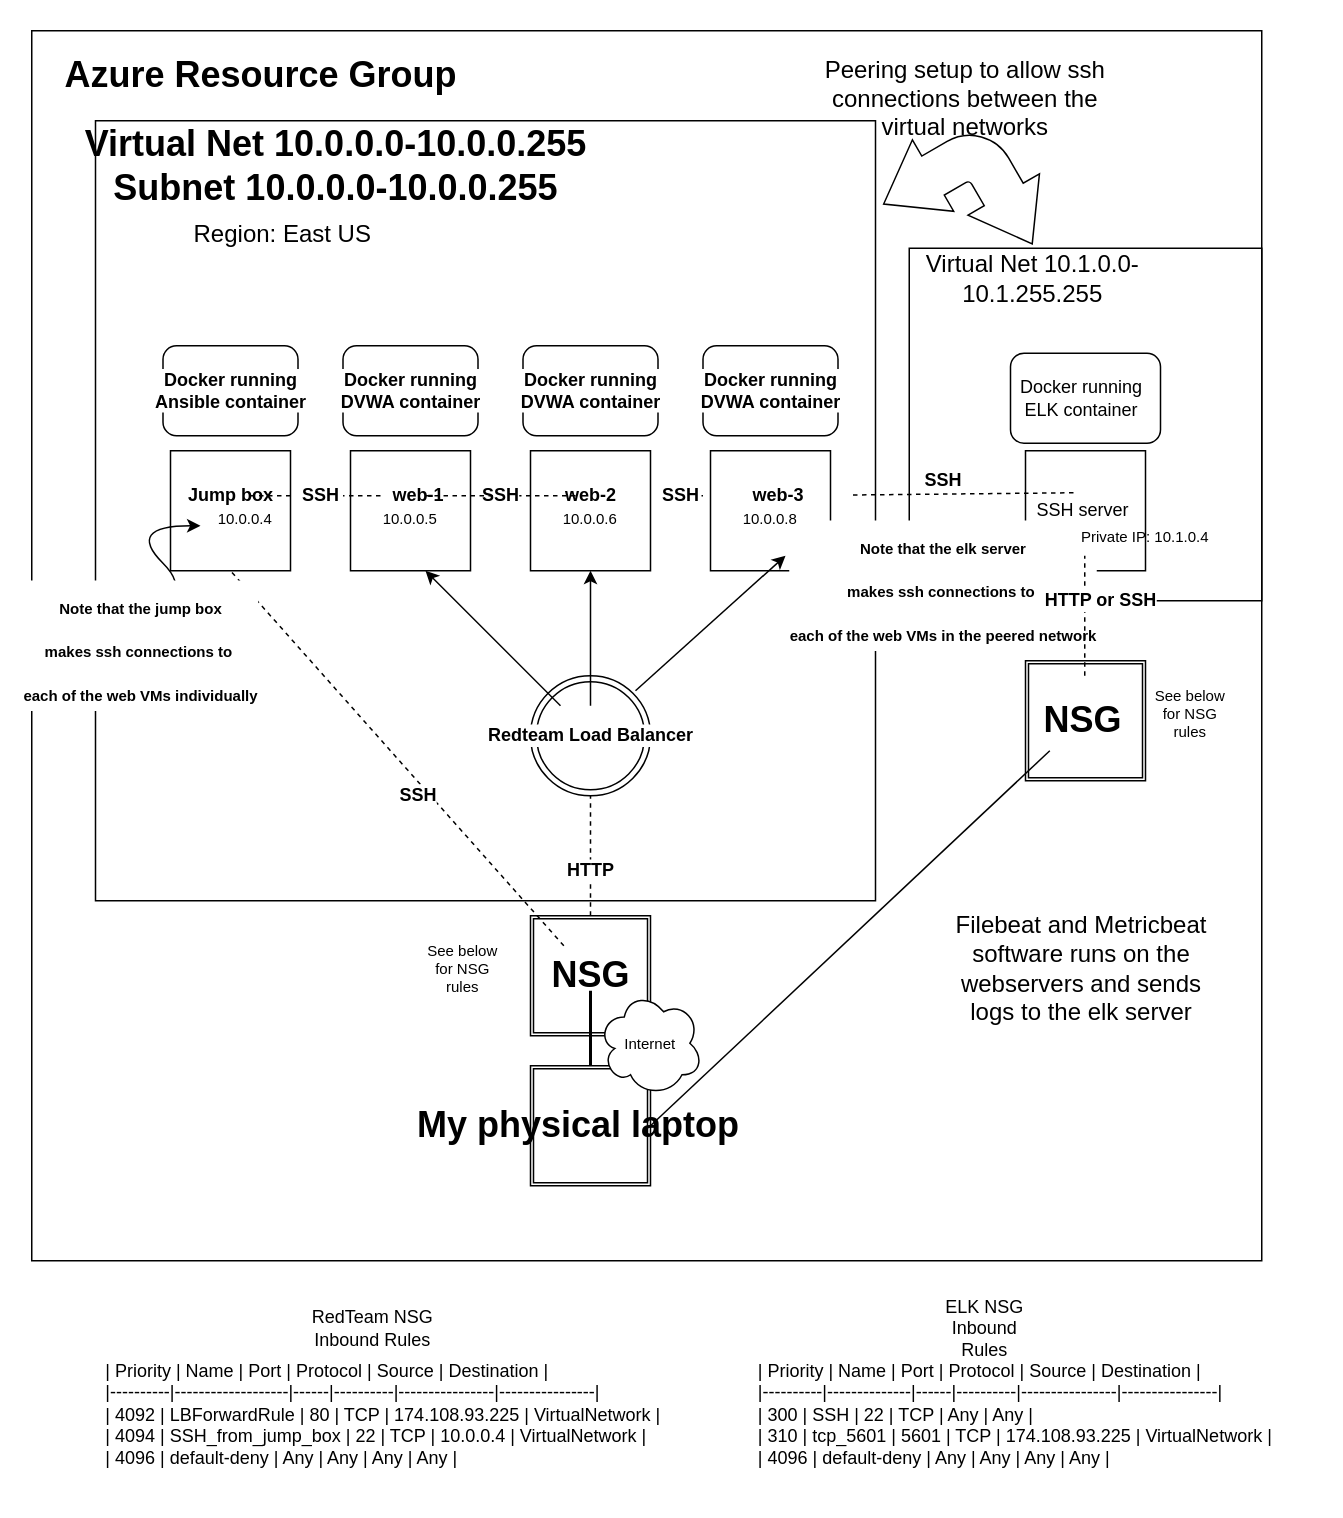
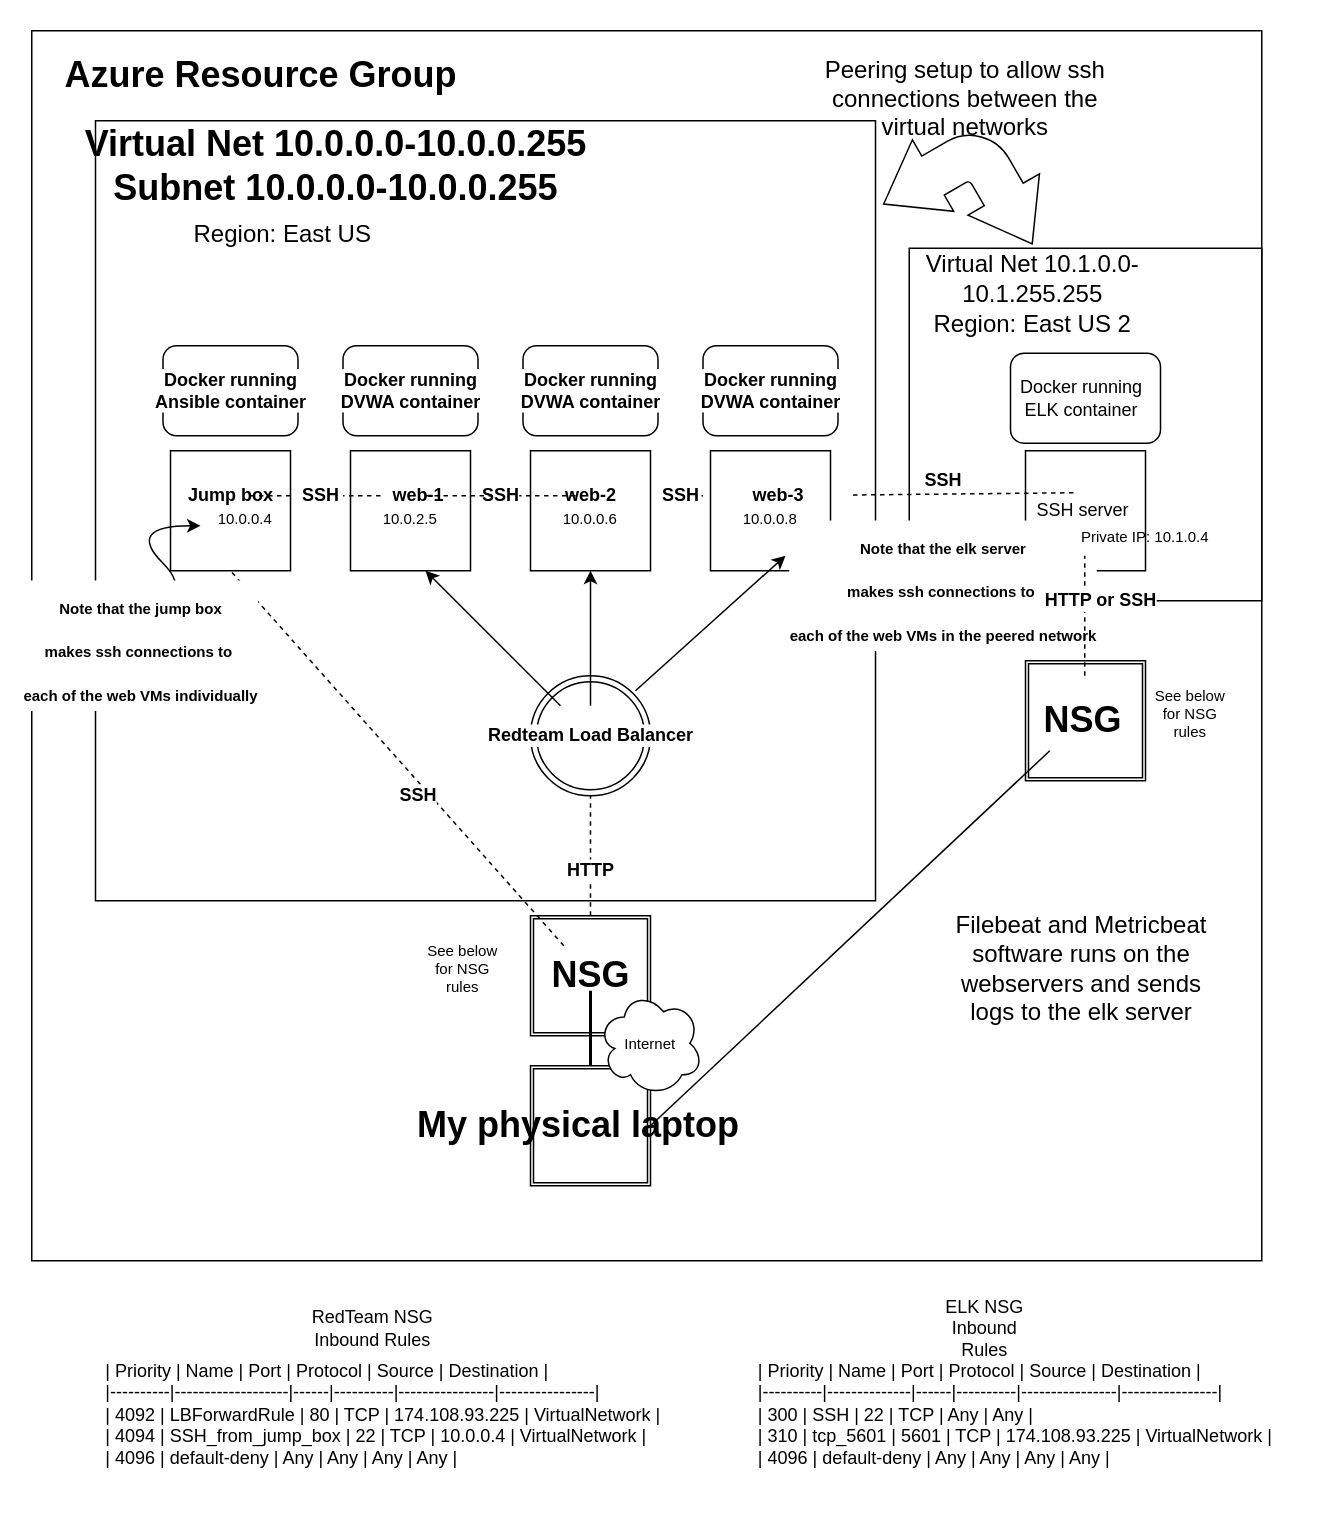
node "Region: East US 2": added
node "10.0.0.5": label "10.0.0.5" -> "10.0.2.5"
